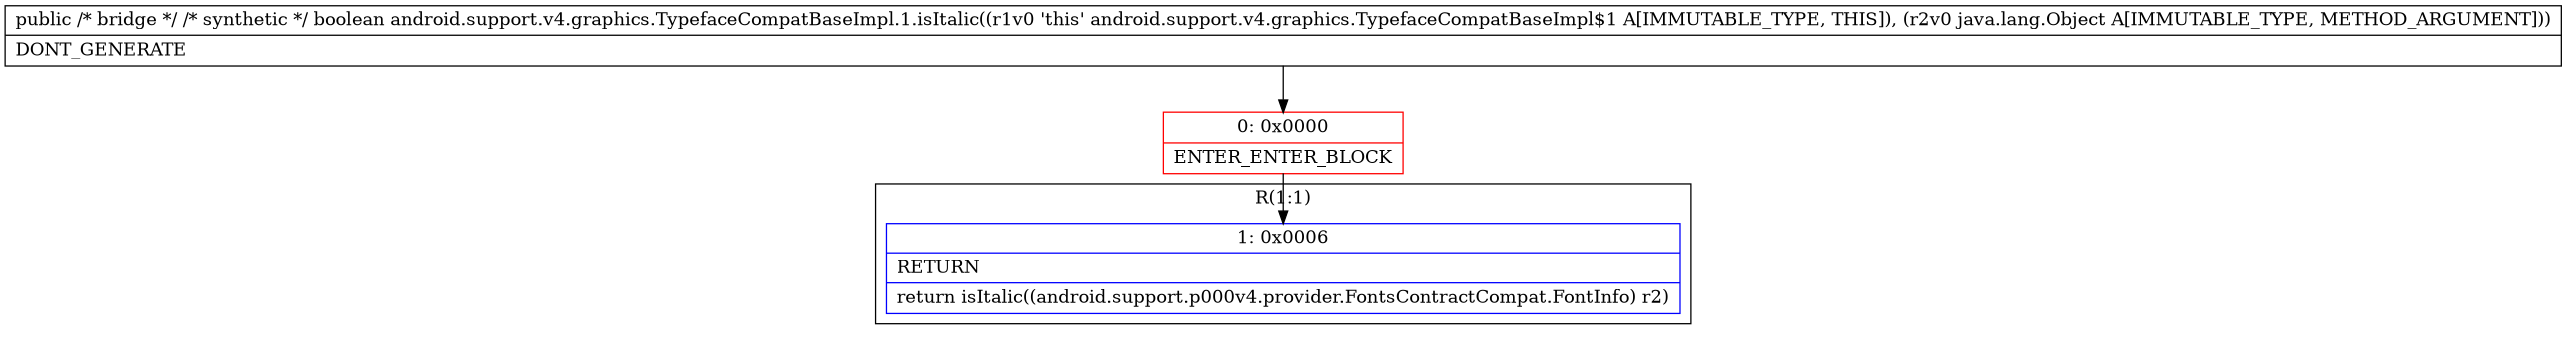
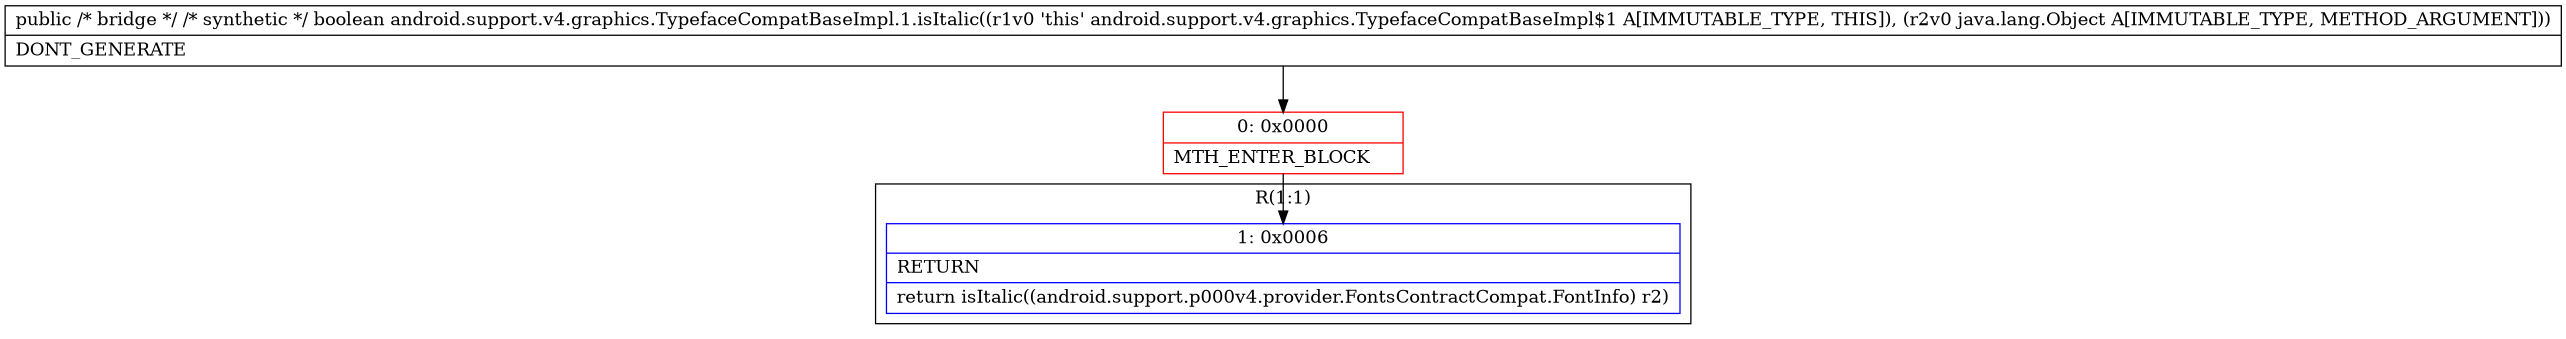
node "0: 0x0000": text "ENTER_ENTER_BLOCK" -> "MTH_ENTER_BLOCK"
